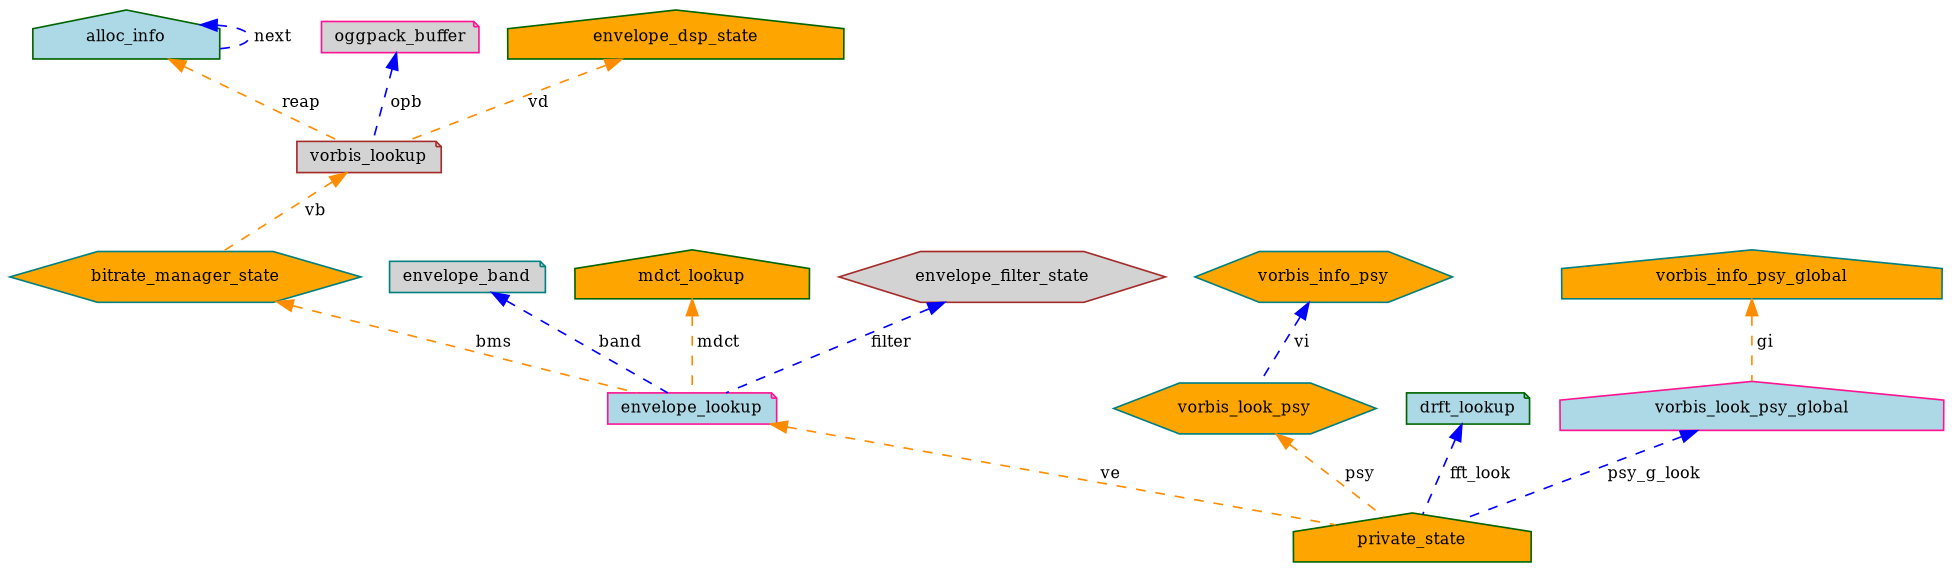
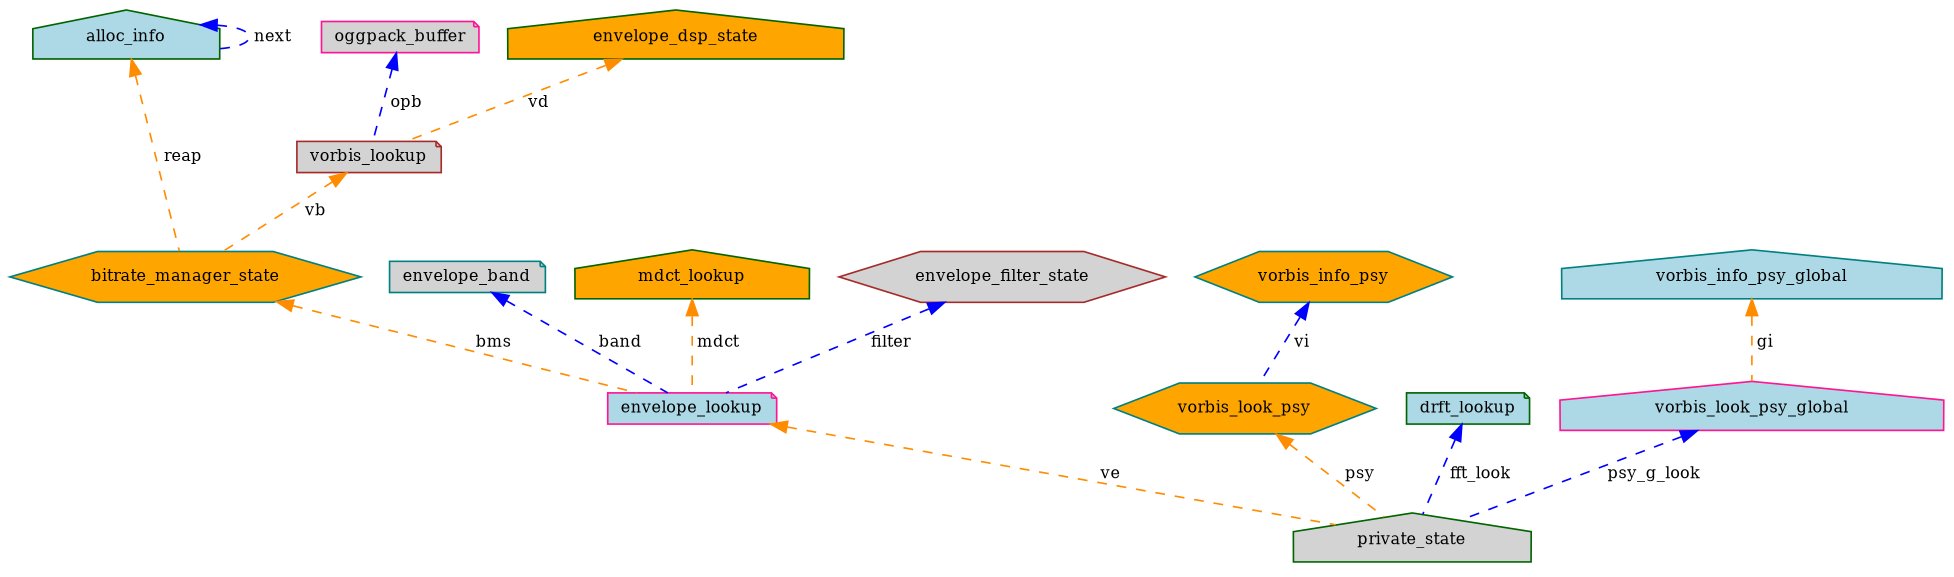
edge "vorbis_lookup" -> "alloc_info": now "bitrate_manager_state" -> "alloc_info"
node "vorbis_info_psy_global": fillcolor orange -> lightblue
node "private_state": fillcolor orange -> lightgrey
